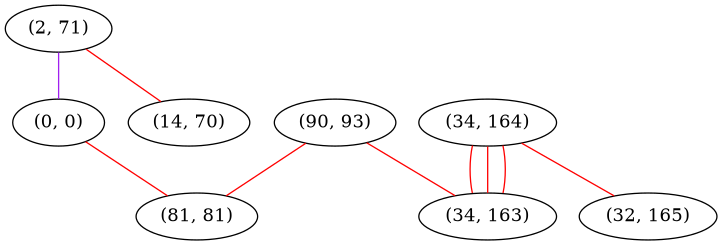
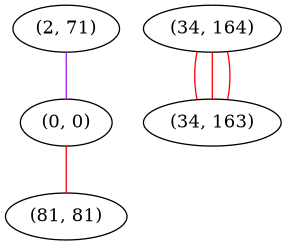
node "(14, 70)": removed
node "(90, 93)": removed
node "(32, 165)": removed
